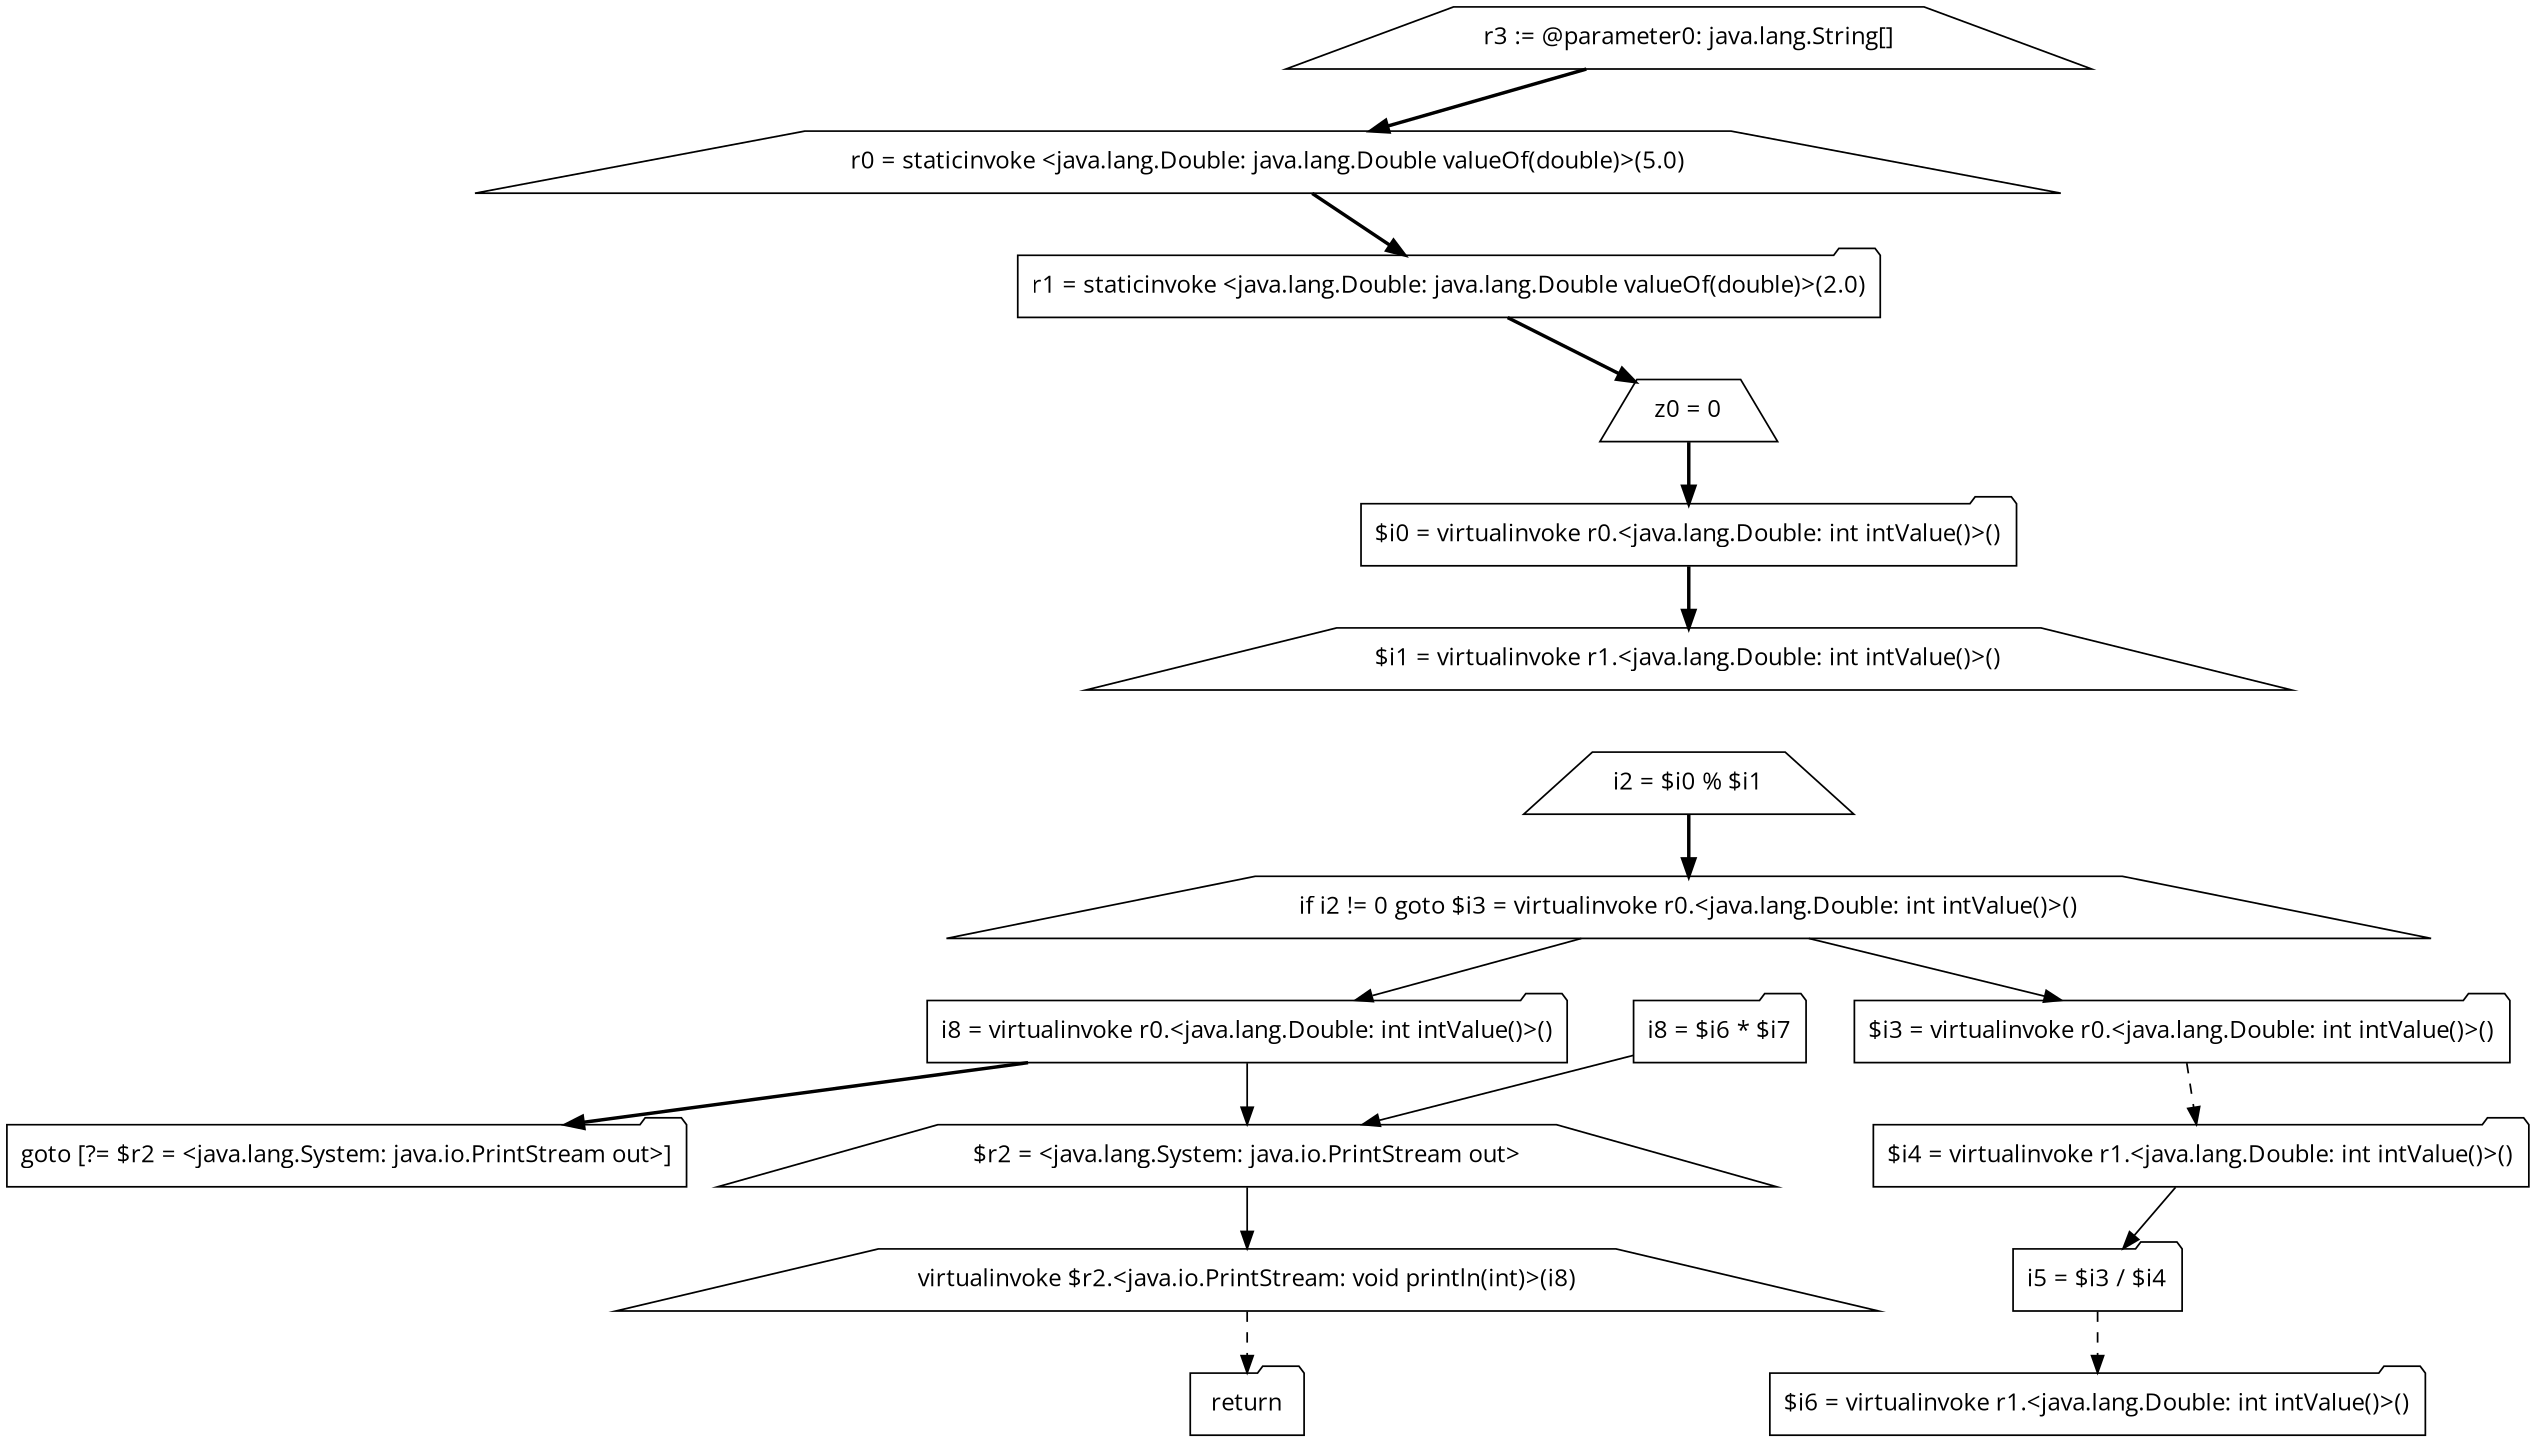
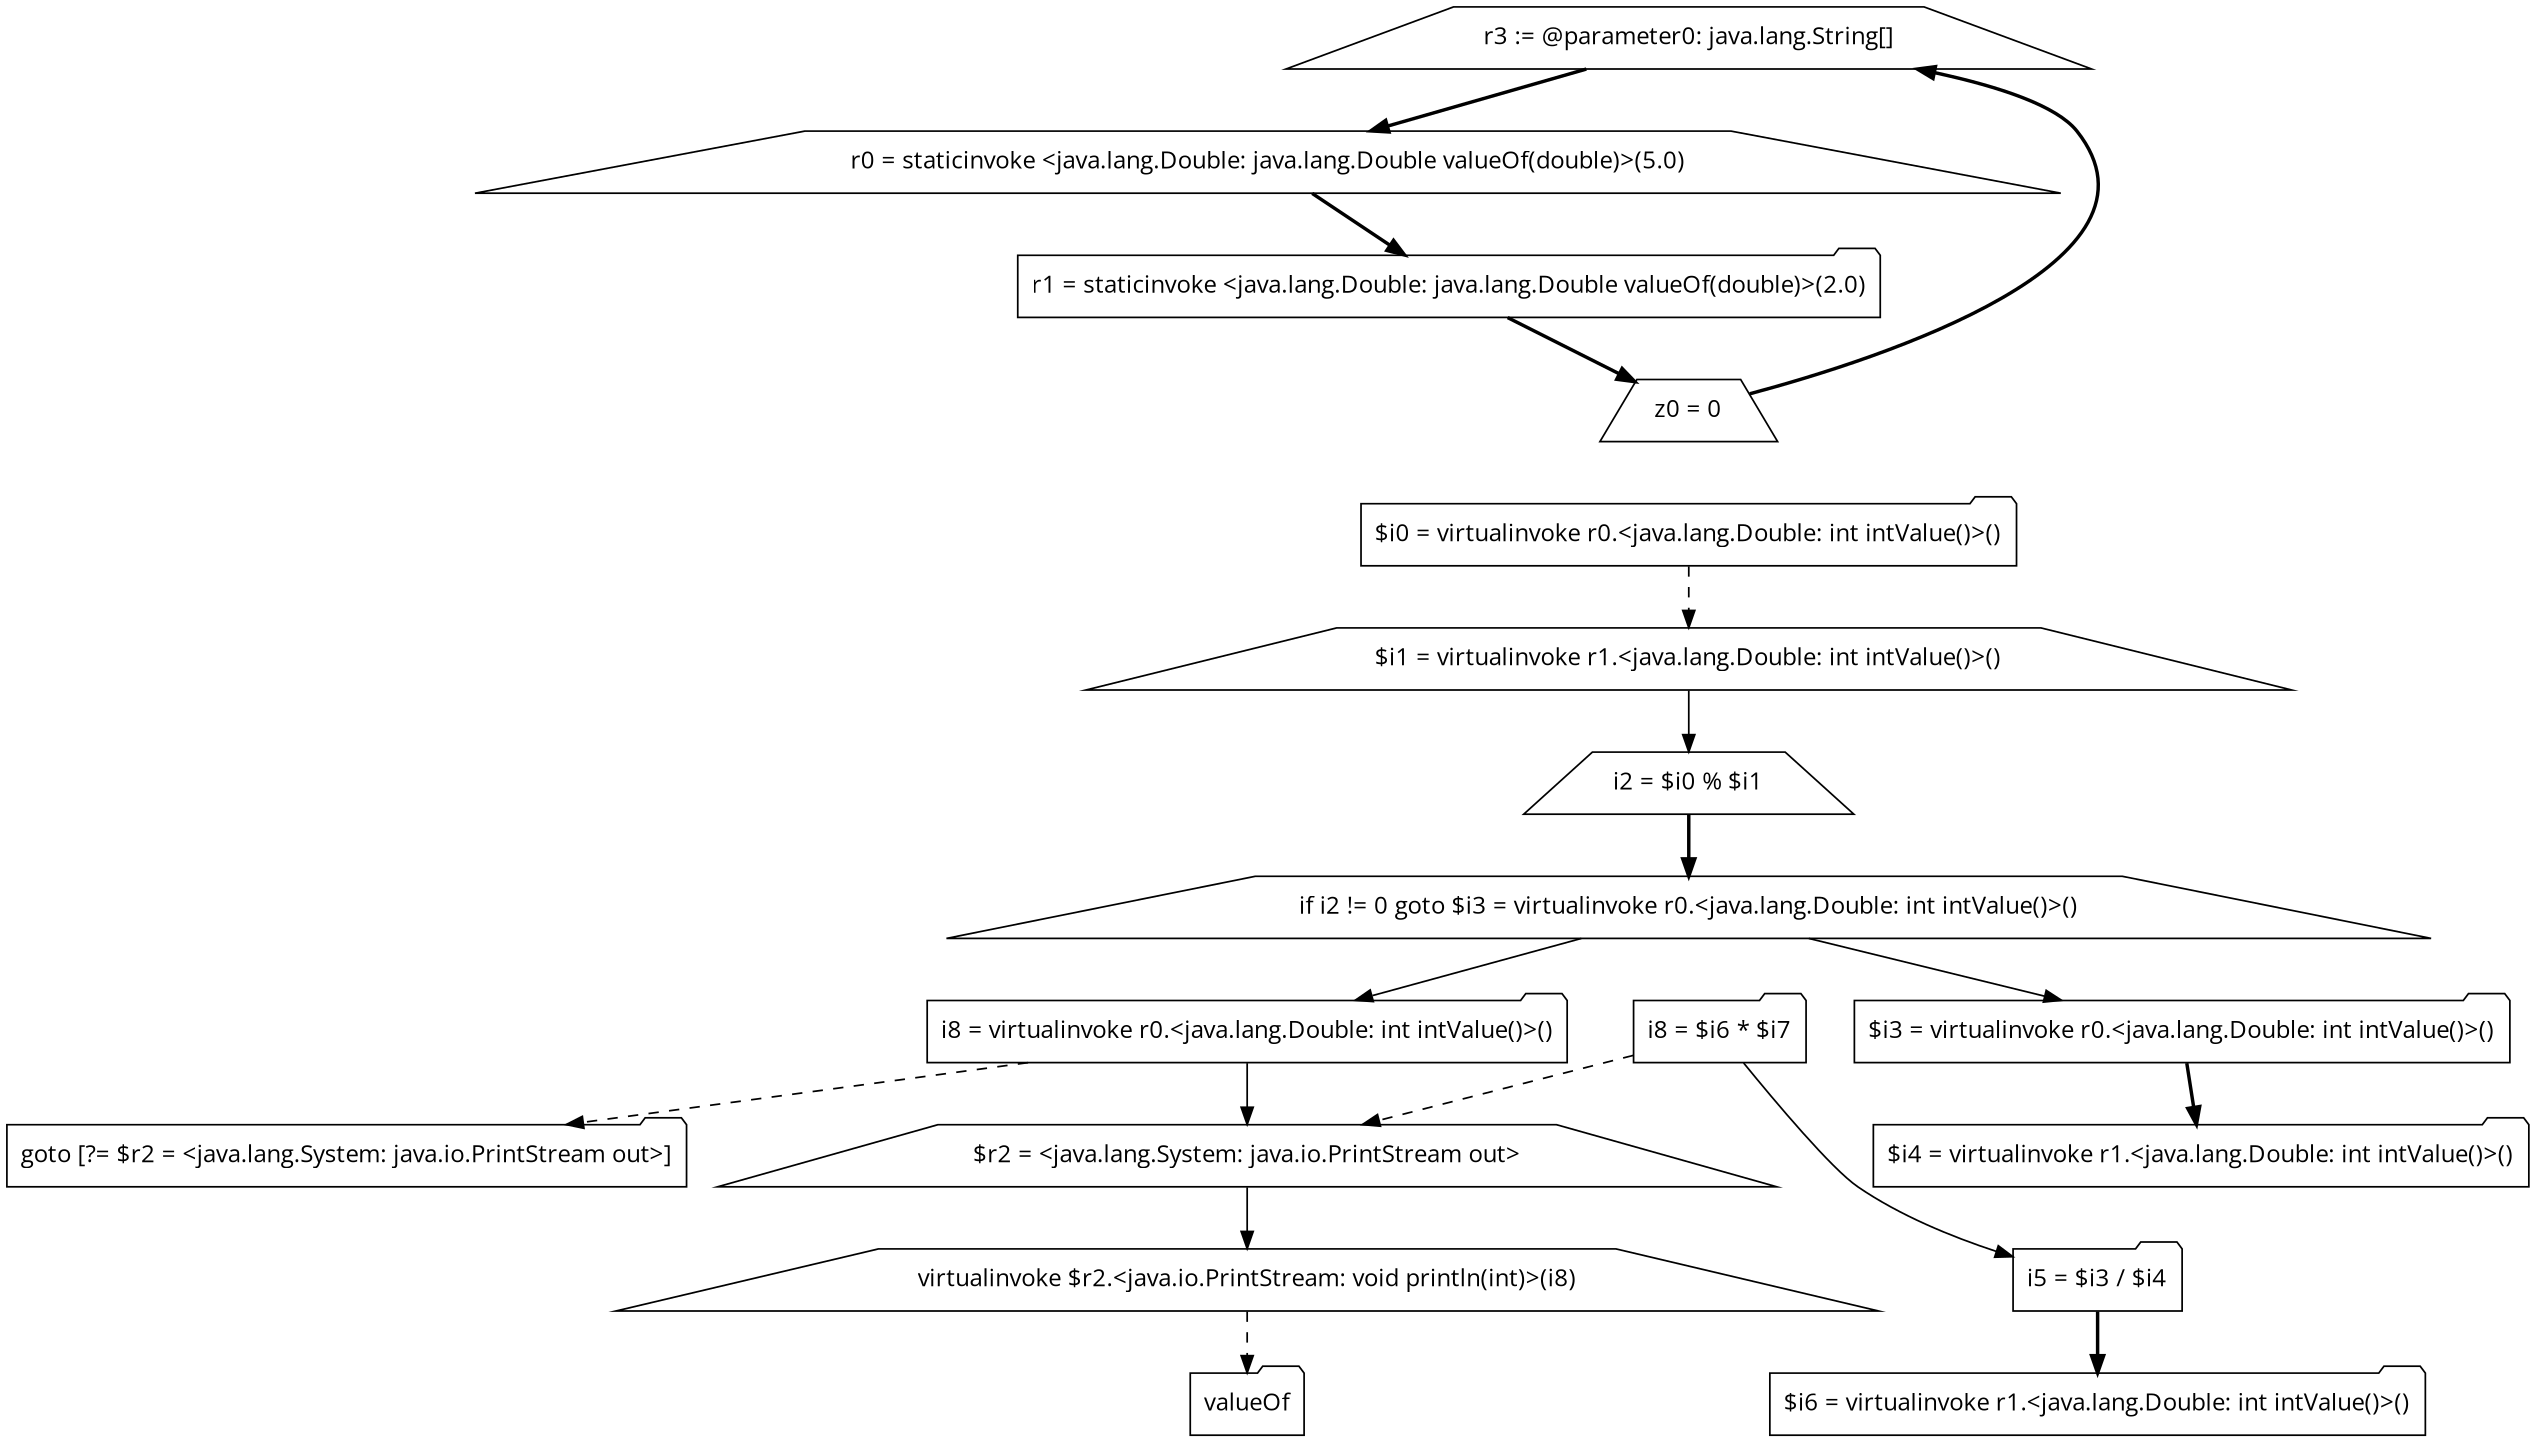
edge "z0 = 0" -> "$i0 = virtualinvoke r0.<java.lang.Double: int intValue()>()": now "z0 = 0" -> "r3 := @parameter0: java.lang.String[]"
edge "$i0 = virtualinvoke r0.<java.lang.Double: int intValue()>()" -> "$i1 = virtualinvoke r1.<java.lang.Double: int intValue()>()": style bold -> dashed
edge "$i1 = virtualinvoke r1.<java.lang.Double: int intValue()>()" -> "i2 = $i0 % $i1": added
edge "$i3 = virtualinvoke r0.<java.lang.Double: int intValue()>()" -> "$i4 = virtualinvoke r1.<java.lang.Double: int intValue()>()": style dashed -> bold
edge "i8 = $i6 * $i7" -> "$r2 = <java.lang.System: java.io.PrintStream out>": style solid -> dashed
edge "i8 = virtualinvoke r0.<java.lang.Double: int intValue()>()" -> "goto [?= $r2 = <java.lang.System: java.io.PrintStream out>]": style bold -> dashed
edge "$i4 = virtualinvoke r1.<java.lang.Double: int intValue()>()" -> "i5 = $i3 / $i4": now "i8 = $i6 * $i7" -> "i5 = $i3 / $i4"
edge "i5 = $i3 / $i4" -> "$i6 = virtualinvoke r1.<java.lang.Double: int intValue()>()": style dashed -> bold
node "return": label "return" -> "valueOf"
